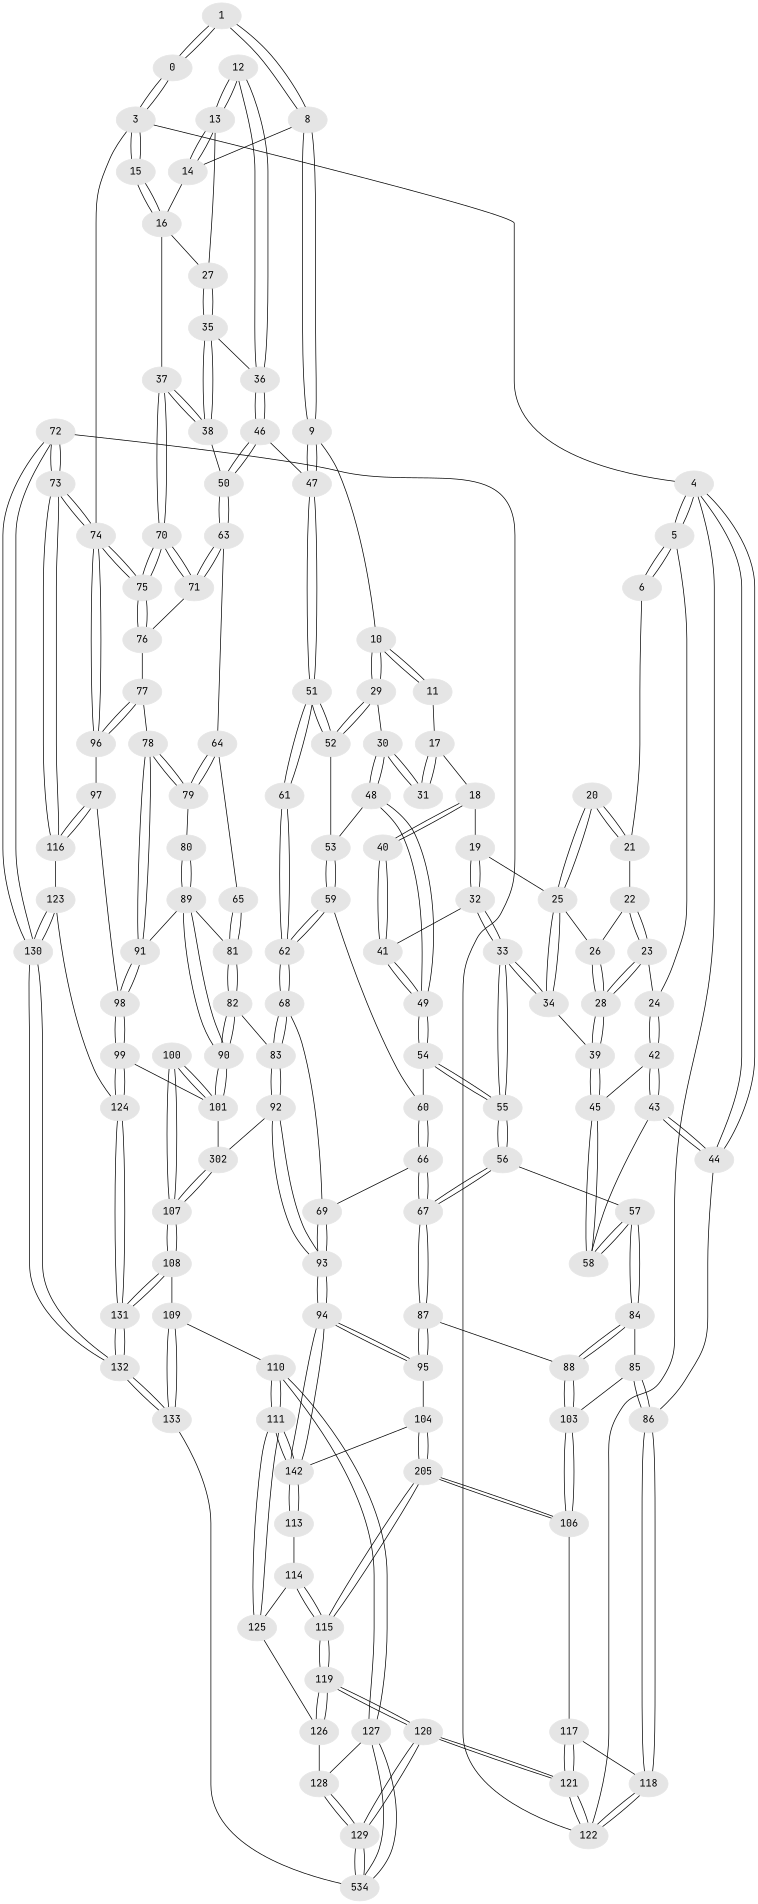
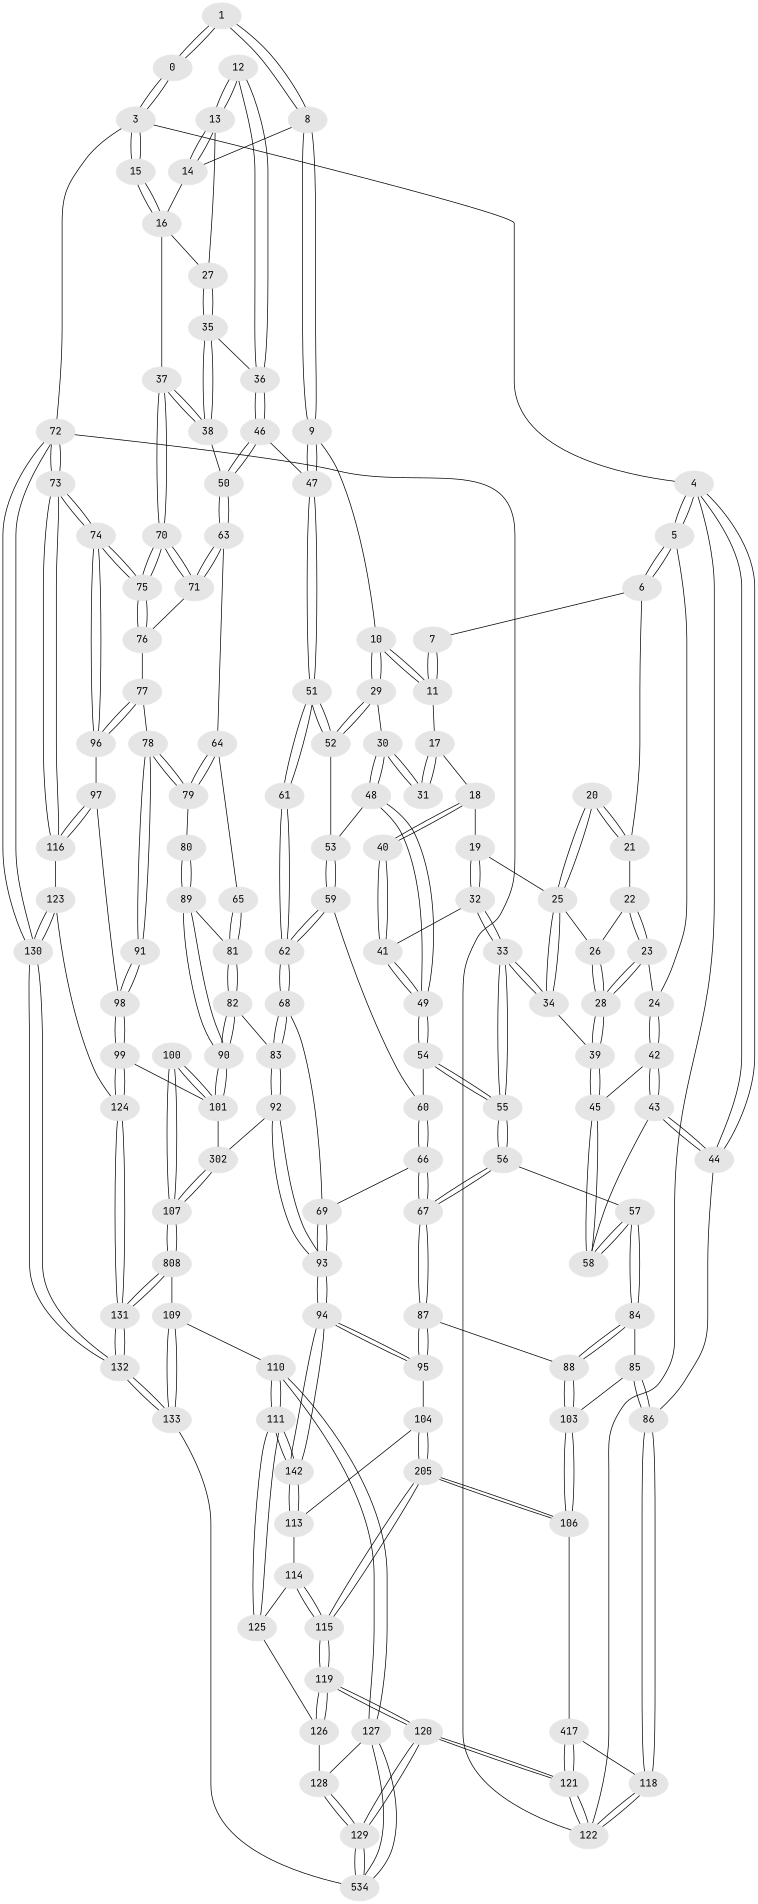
edge "3" -- "74": now "3" -- "72"
node "7": added
edge "89" -- "91": removed
node "108": label "108" -> "808"
edge "104" -- "142": now "104" -- "113"
node "117": label "117" -> "417"
